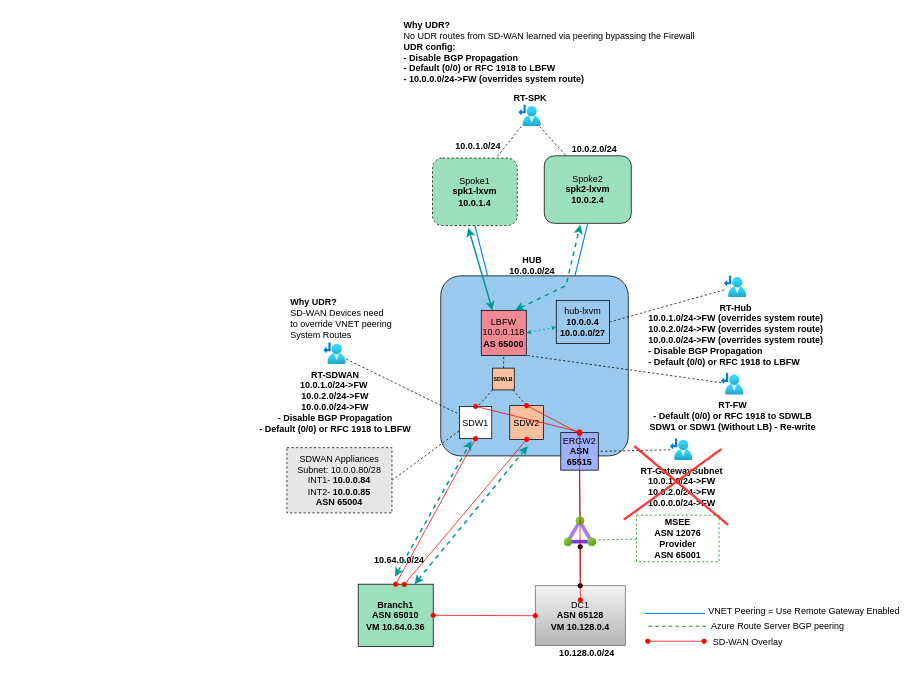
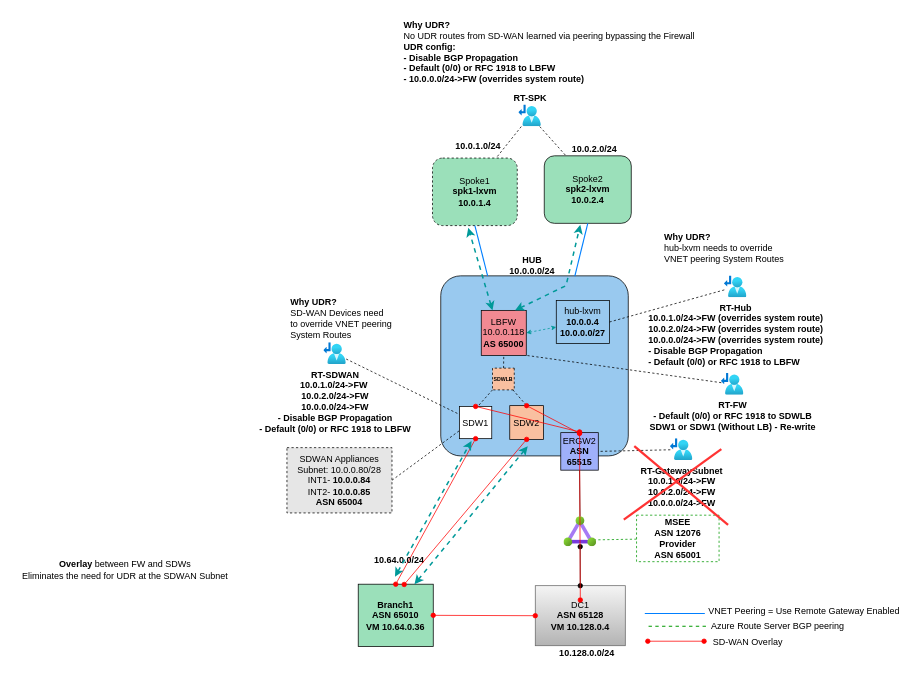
node "Why UDR? hub-lxvm needs to override VNET peering System Routes": added
edge "Spoke1 spk1-lxvm 10.0.1.4" -- "LBFW 10.0.0.118 AS 65000": style solid -> dashed
node "SDWLB": style solid -> dashed
node "Overlay between FW and SDWs Eliminates the need for UDR at the SDWAN Subnet": added
